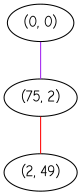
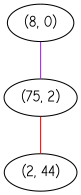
node "(0, 0)": label "(0, 0)" -> "(8, 0)"
node "(2, 49)": label "(2, 49)" -> "(2, 44)"
